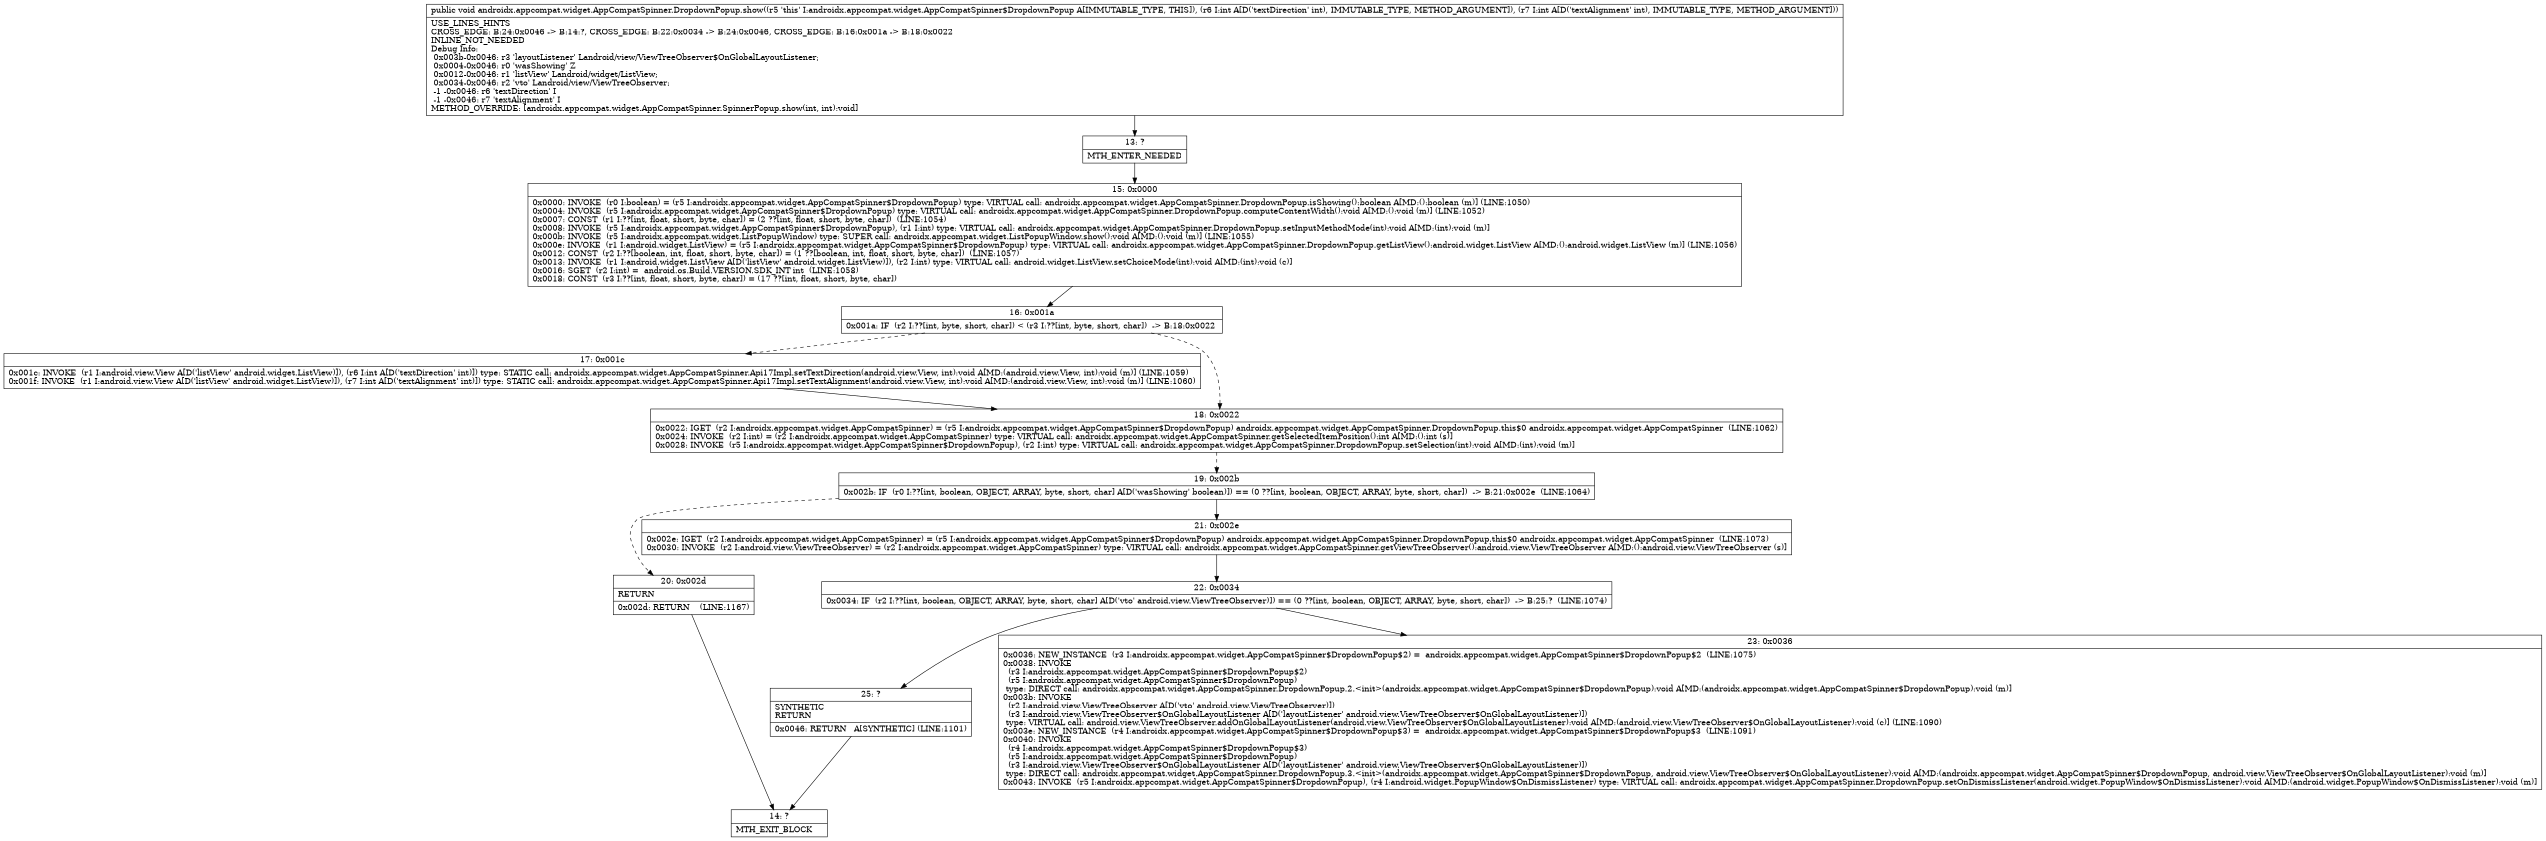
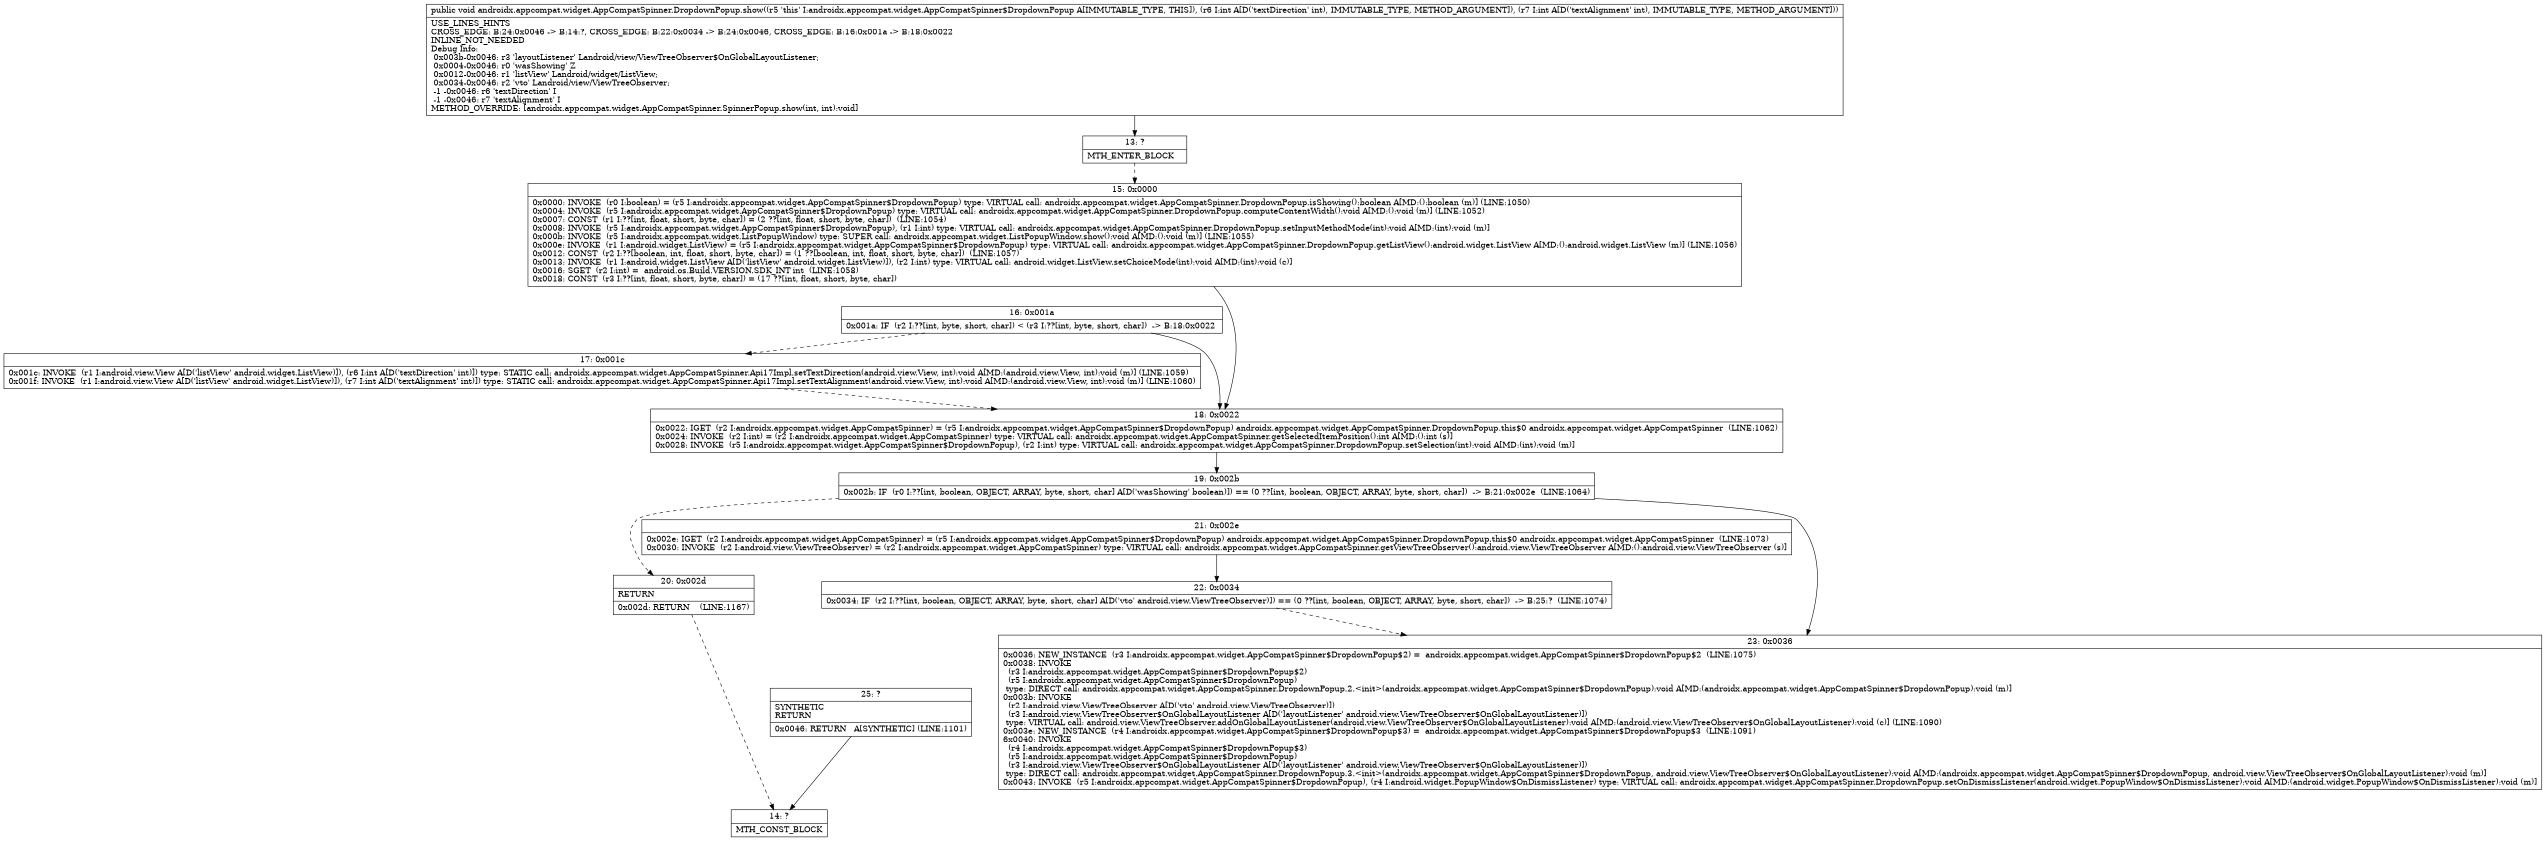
node "13: ?": text "MTH_ENTER_NEEDED" -> "MTH_ENTER_BLOCK"
edge "13: ?" -> "15: 0x0000": style solid -> dashed
edge "15: 0x0000" -> "16: 0x001a": now "15: 0x0000" -> "18: 0x0022"
edge "16: 0x001a" -> "18: 0x0022": style dashed -> solid
edge "17: 0x001c" -> "18: 0x0022": style solid -> dashed
edge "18: 0x0022" -> "19: 0x002b": style dashed -> solid
edge "19: 0x002b" -> "21: 0x002e": now "19: 0x002b" -> "23: 0x0036"
edge "22: 0x0034" -> "23: 0x0036": style solid -> dashed
edge "22: 0x0034" -> "25: ?": removed
edge "20: 0x002d" -> "14: ?": style solid -> dashed
node "23: 0x0036": text "0x0040: INVOKE" -> "6x0040: INVOKE"
node "14: ?": text "MTH_EXIT_BLOCK" -> "MTH_CONST_BLOCK"
